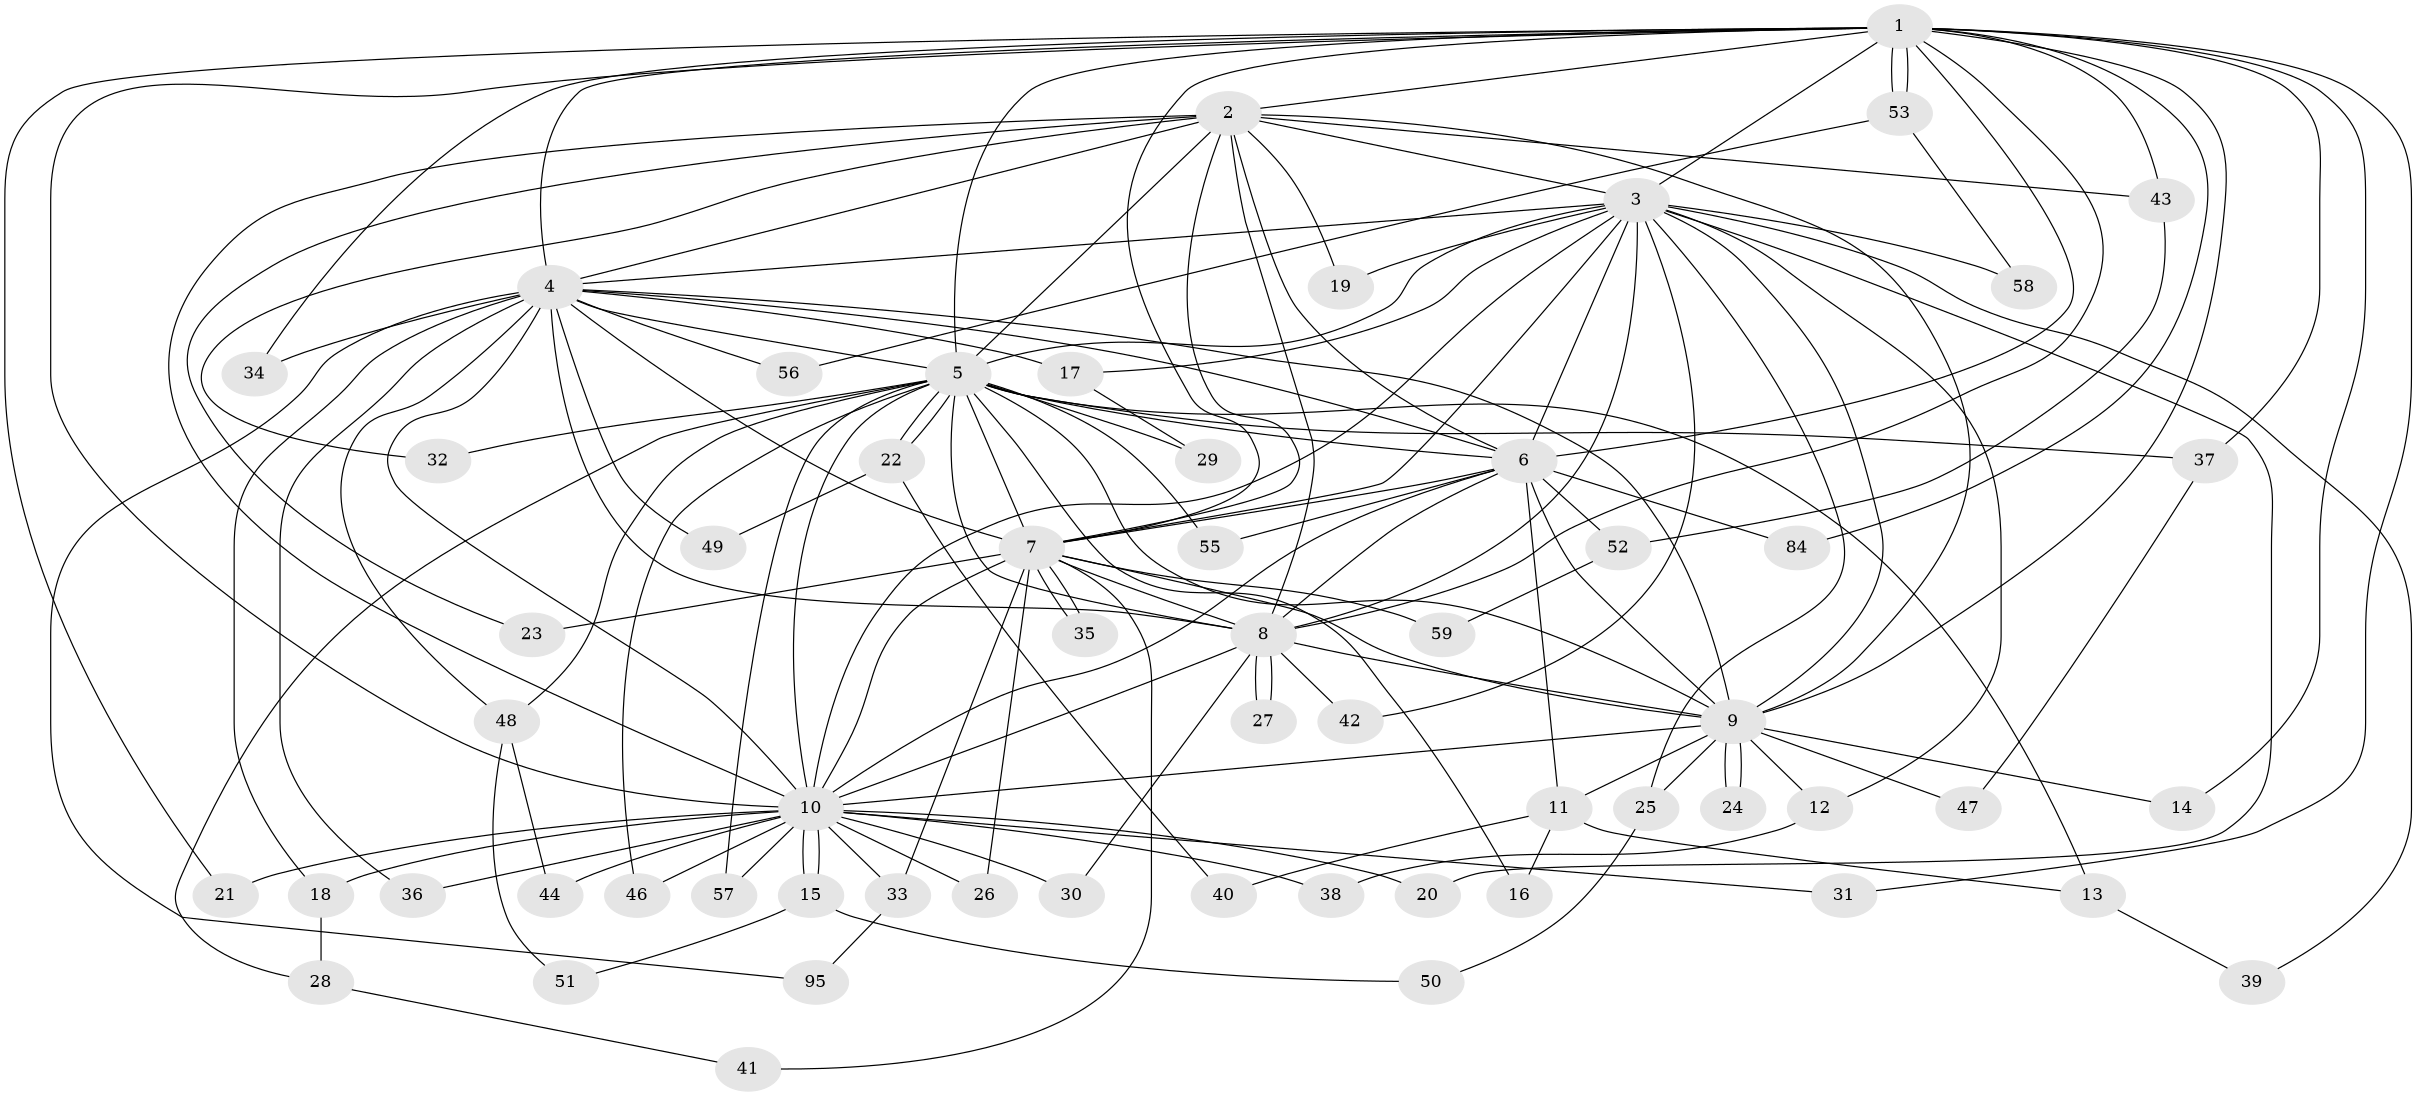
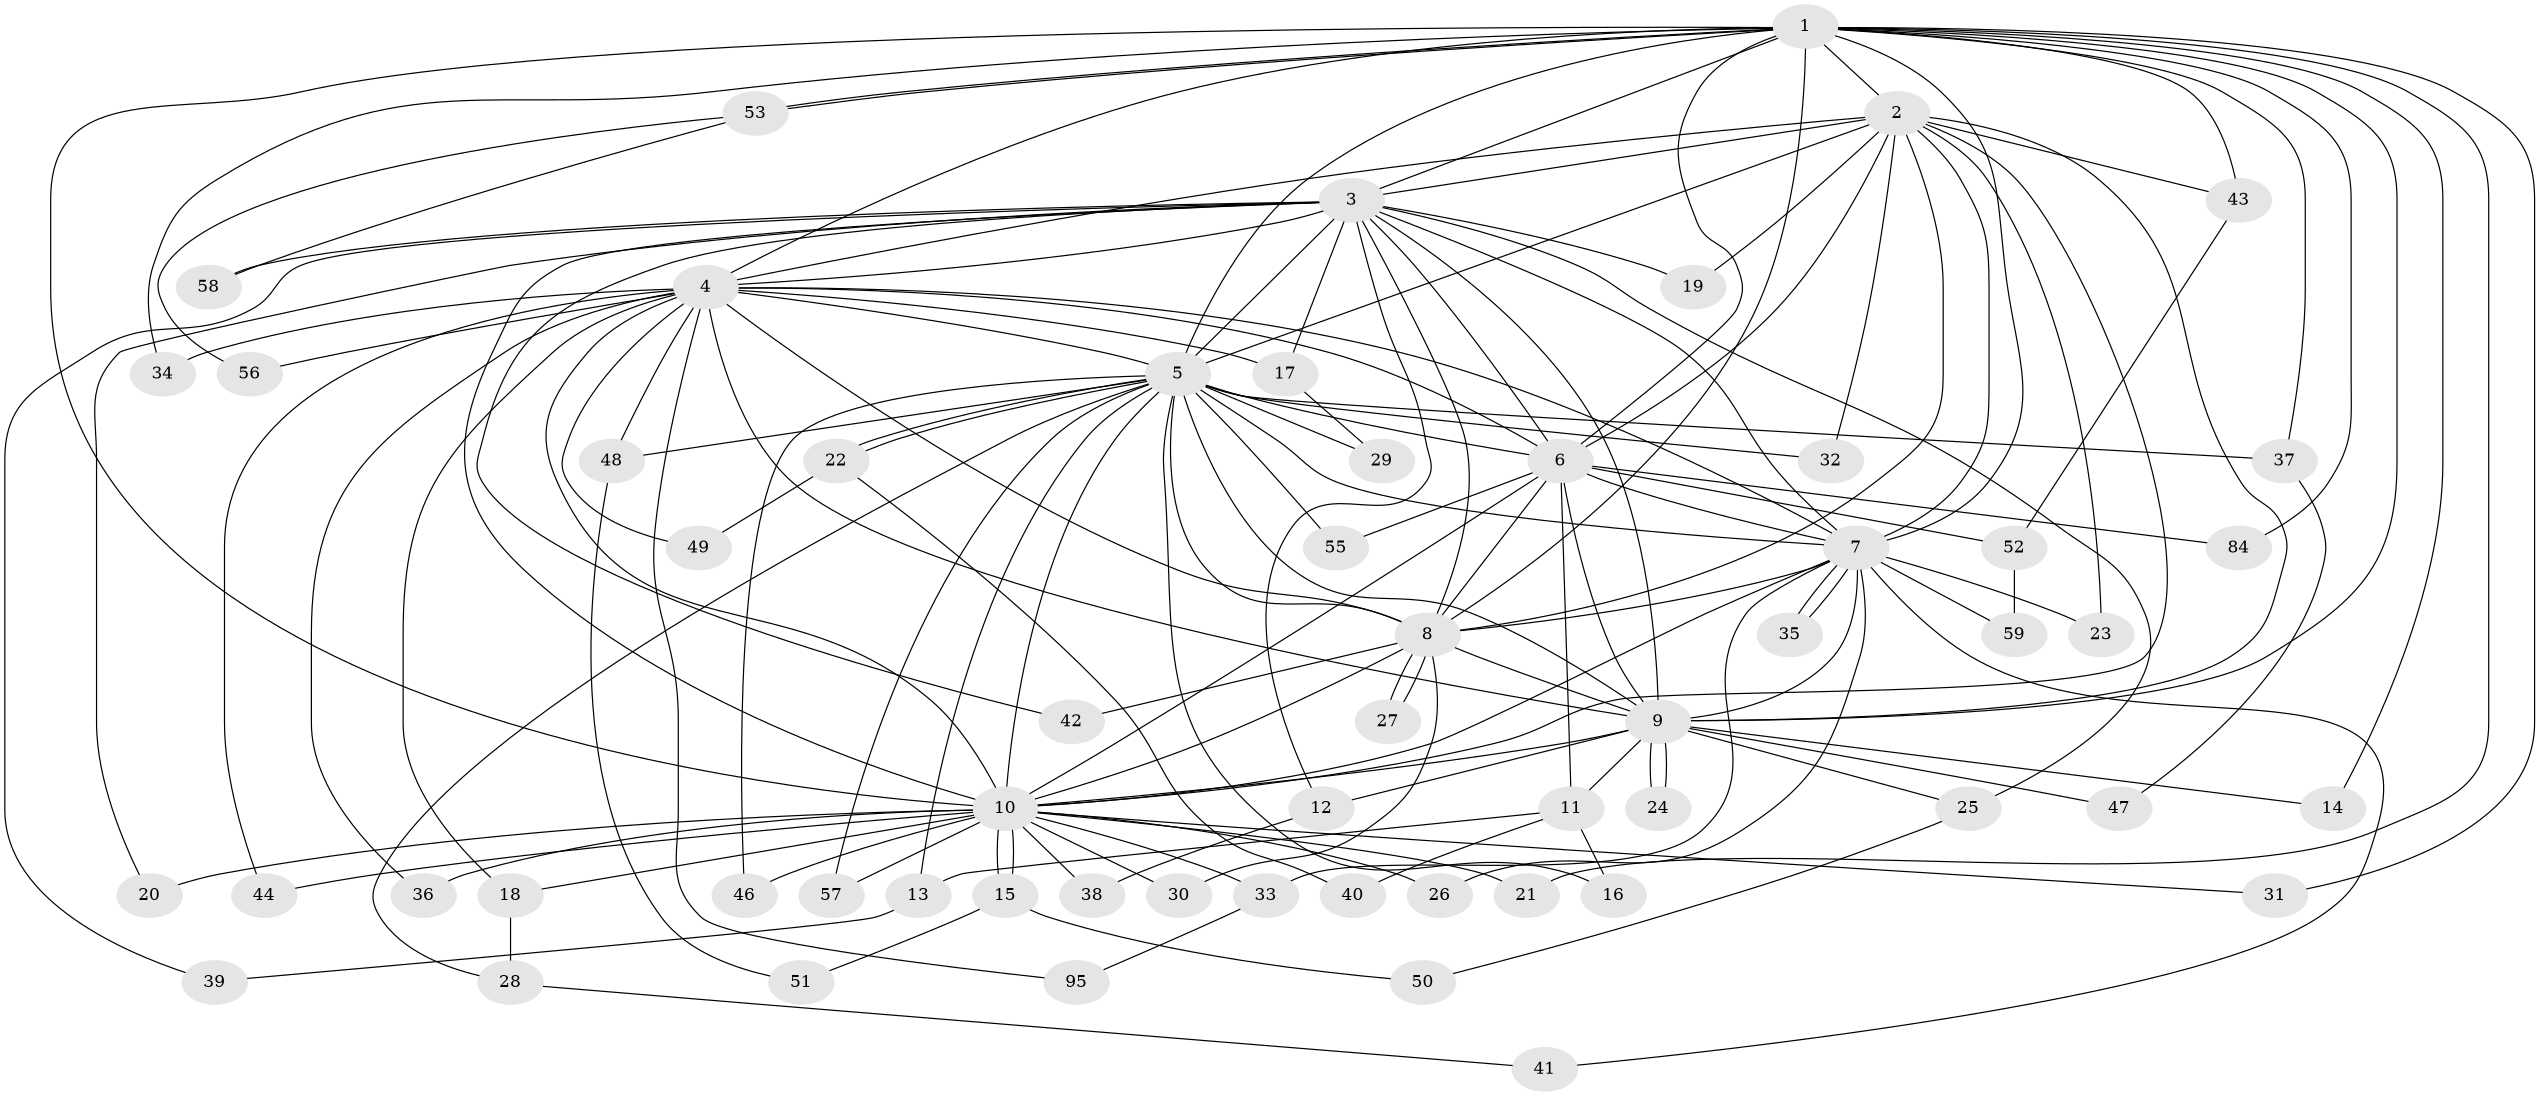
edge "48" -- "44": now "4" -- "44"
